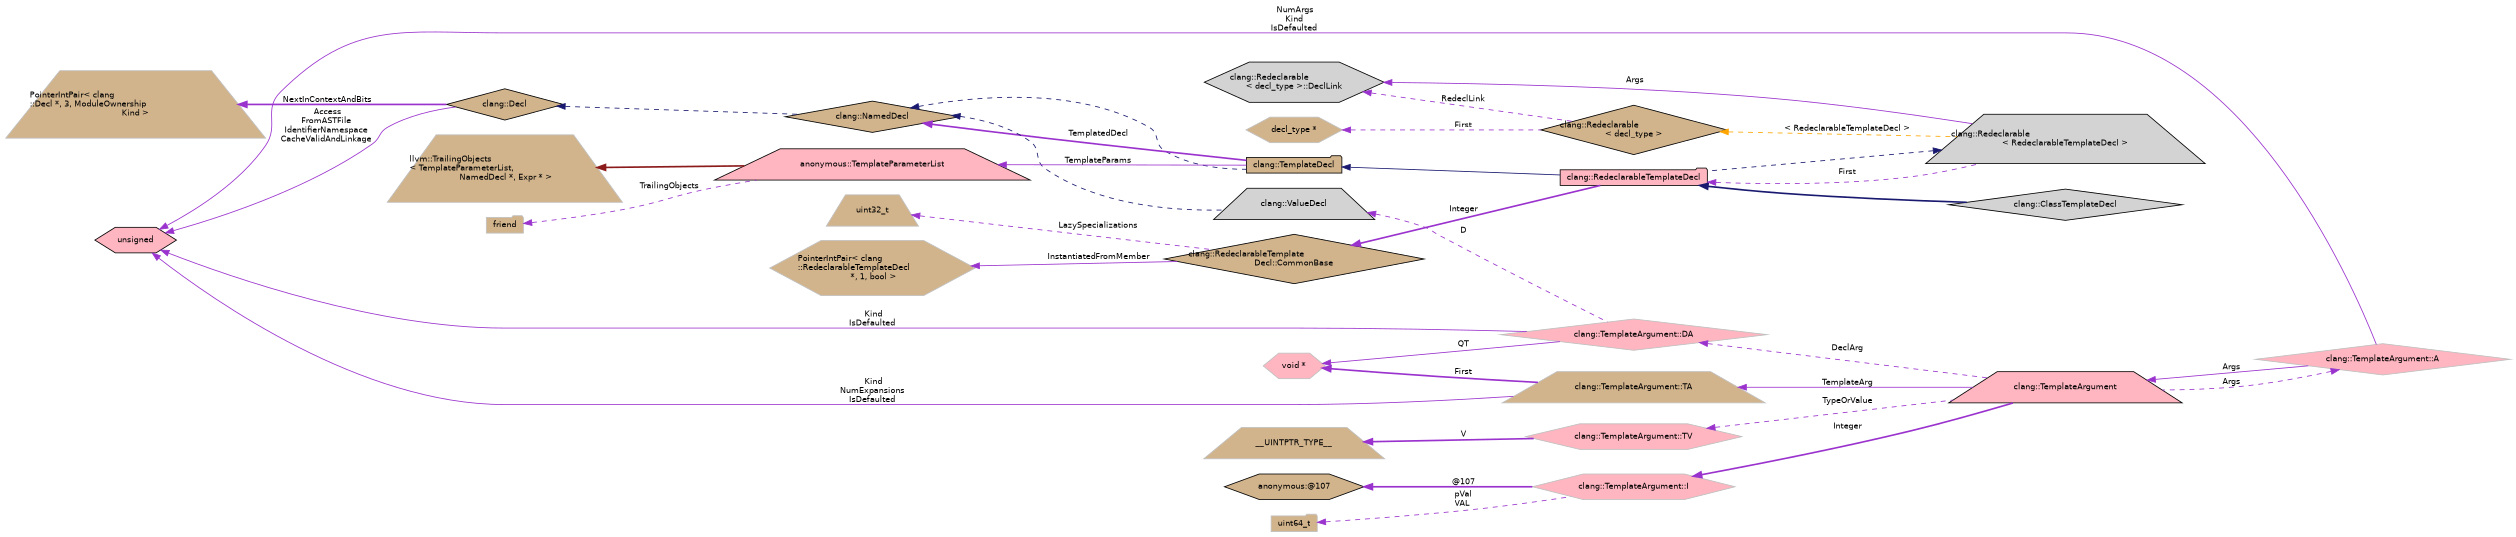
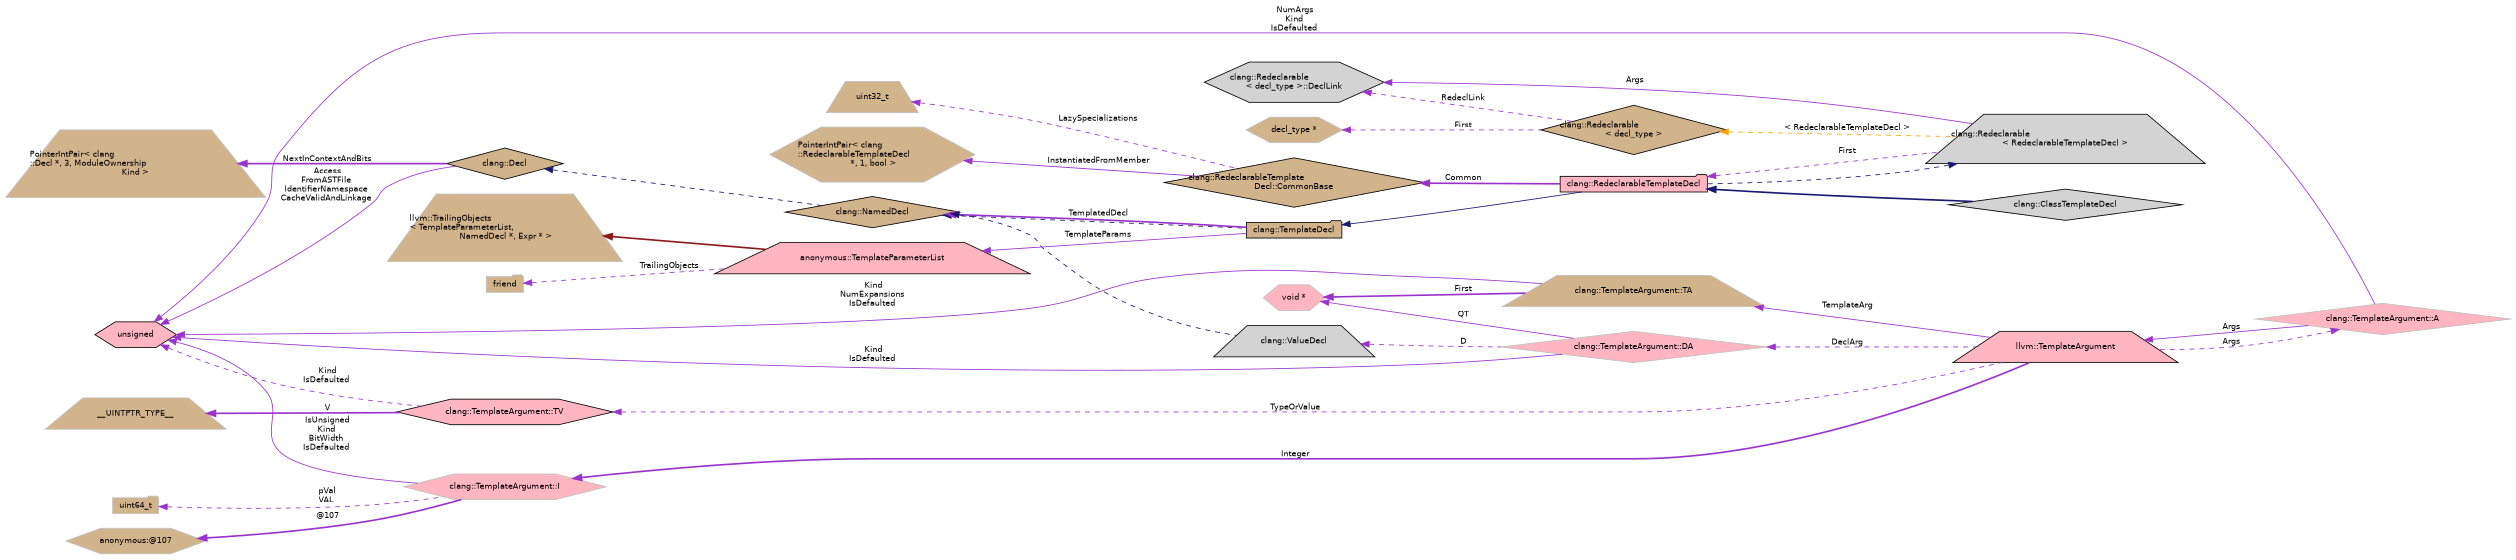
edge "clang::RedeclarableTemplateDecl" -> "clang::RedeclarableTemplate Decl::CommonBase": label " Integer" -> " Common"
edge "clang::TemplateArgument::TV" -> "unsigned": added, label "Kind IsDefaulted"
node "clang::TemplateArgument": label "clang::TemplateArgument" -> "llvm::TemplateArgument"
node "clang::TemplateArgument::TV": color grey75 -> black
edge "clang::TemplateArgument::I" -> "unsigned": added, label "IsUnsigned Kind BitWidth IsDefaulted"
node "anonymous:@107": color black -> grey75
